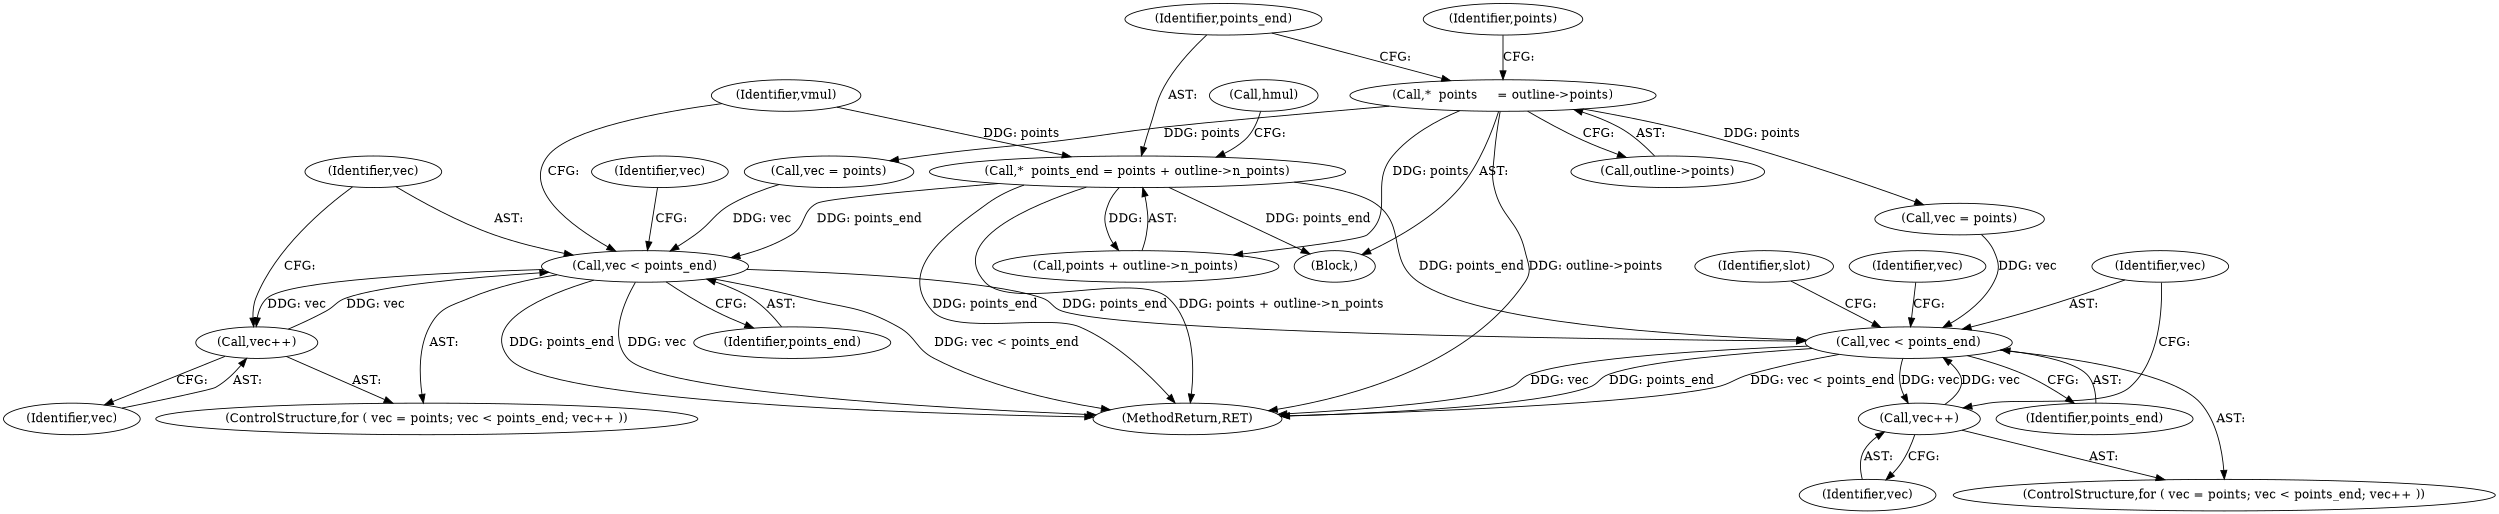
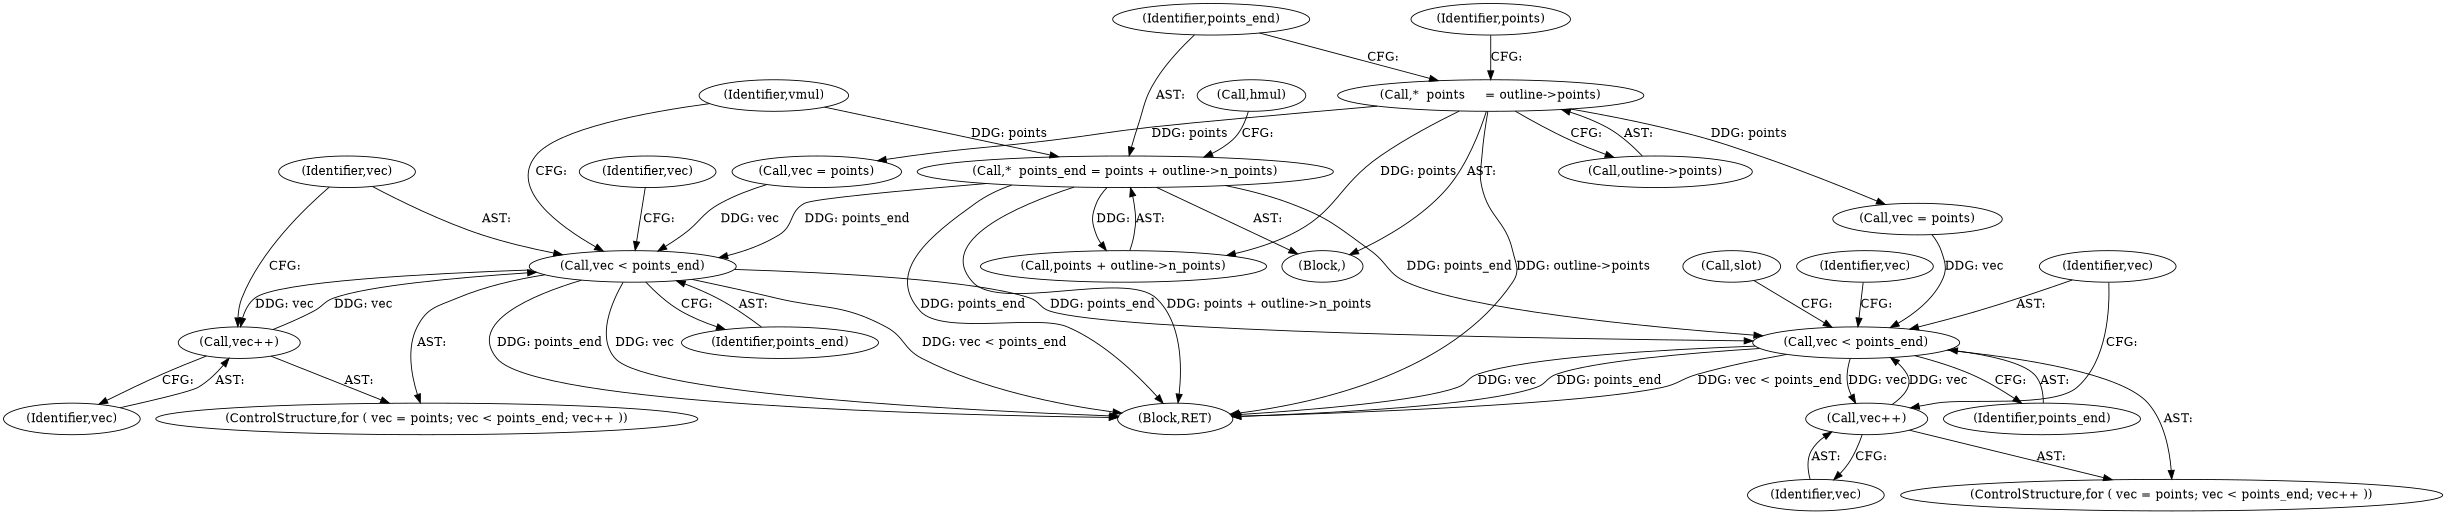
edge "(Call,*  points_end = points + outline->n_points)" -> "(Block,)": label "DDG: points_end" -> "AST: "
node "(Identifier,slot)": label "(Identifier,slot)" -> "(Call,slot)"
node "(MethodReturn,RET)": label "(MethodReturn,RET)" -> "(Block,RET)"
